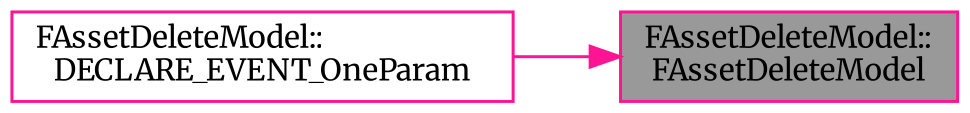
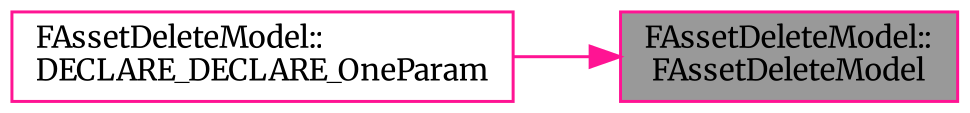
node "FAssetDeleteModel:: DECLARE_EVENT_OneParam": label "FAssetDeleteModel:: DECLARE_EVENT_OneParam" -> "FAssetDeleteModel:: DECLARE_DECLARE_OneParam"
